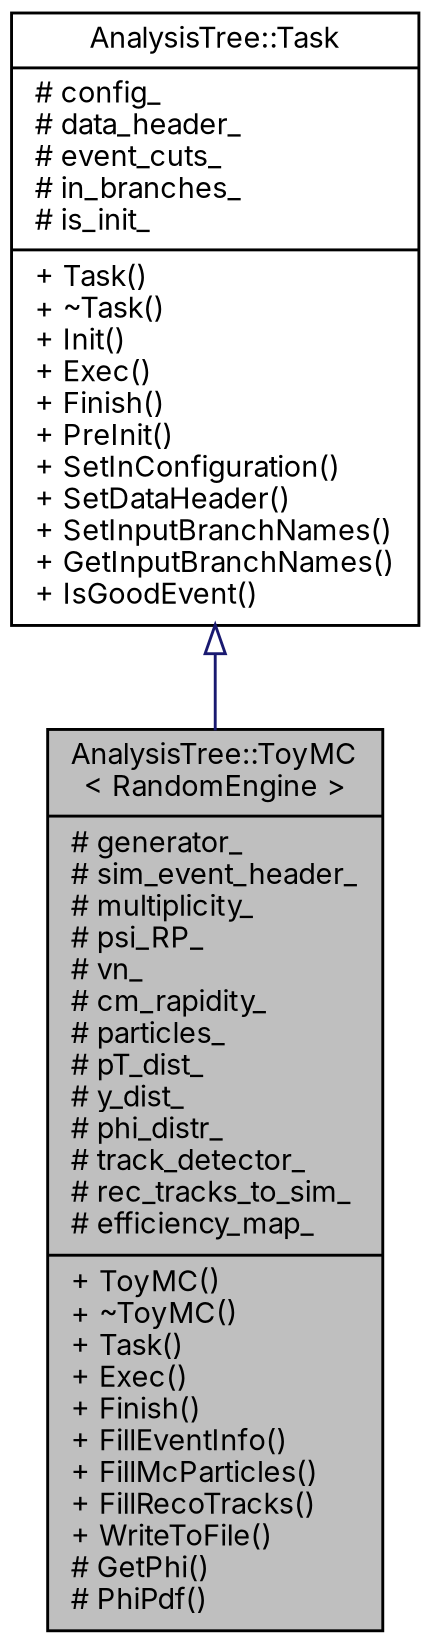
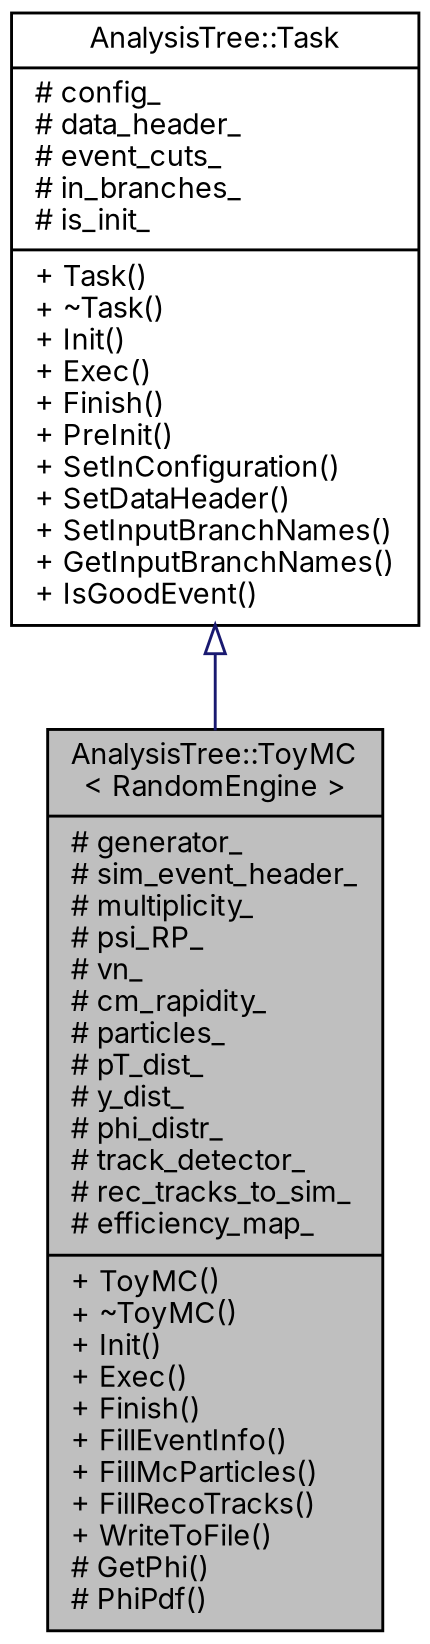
node "AnalysisTree::ToyMC": text "+ Task()" -> "+ Init()"
